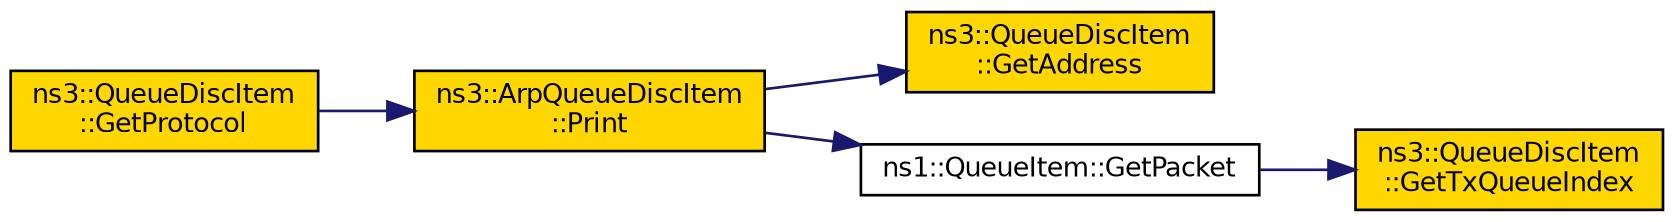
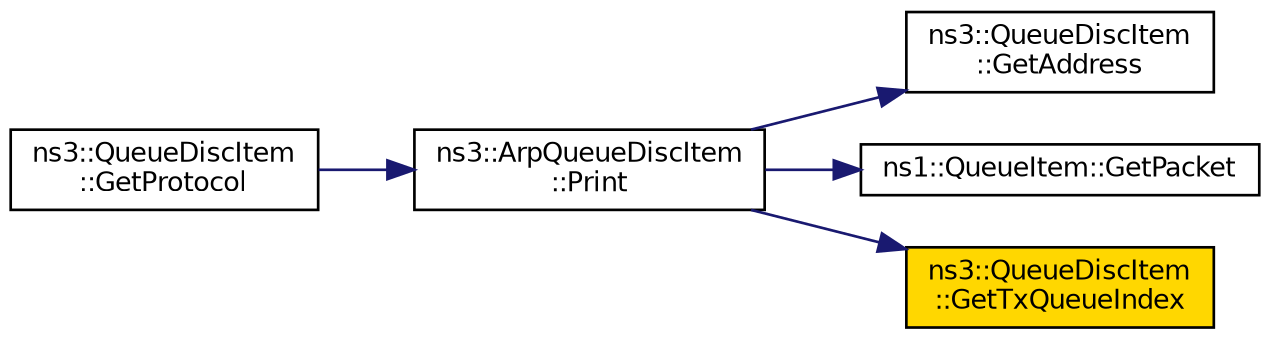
node "ns3::QueueDiscItem ::GetAddress": fillcolor gold -> white
node "ns3::QueueDiscItem ::GetProtocol": fillcolor gold -> white
node "ns3::ArpQueueDiscItem ::Print": fillcolor gold -> white
edge "ns1::QueueItem::GetPacket" -> "ns3::QueueDiscItem ::GetTxQueueIndex": now "ns3::ArpQueueDiscItem ::Print" -> "ns3::QueueDiscItem ::GetTxQueueIndex"
